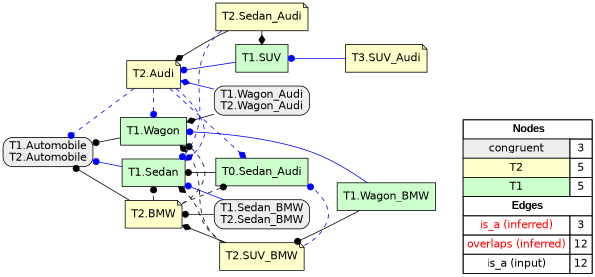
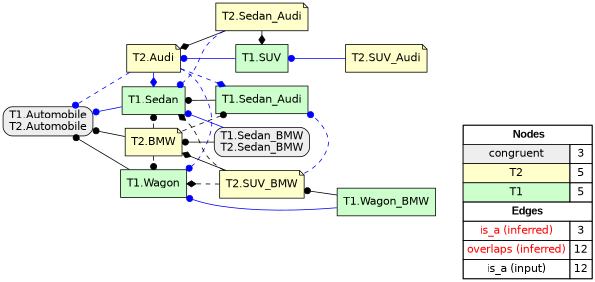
node "T3.SUV_Audi": label "T3.SUV_Audi" -> "T2.SUV_Audi"
node "T1.Wagon_Audi T2.Wagon_Audi": removed
node "T0.Sedan_Audi": label "T0.Sedan_Audi" -> "T1.Sedan_Audi"
